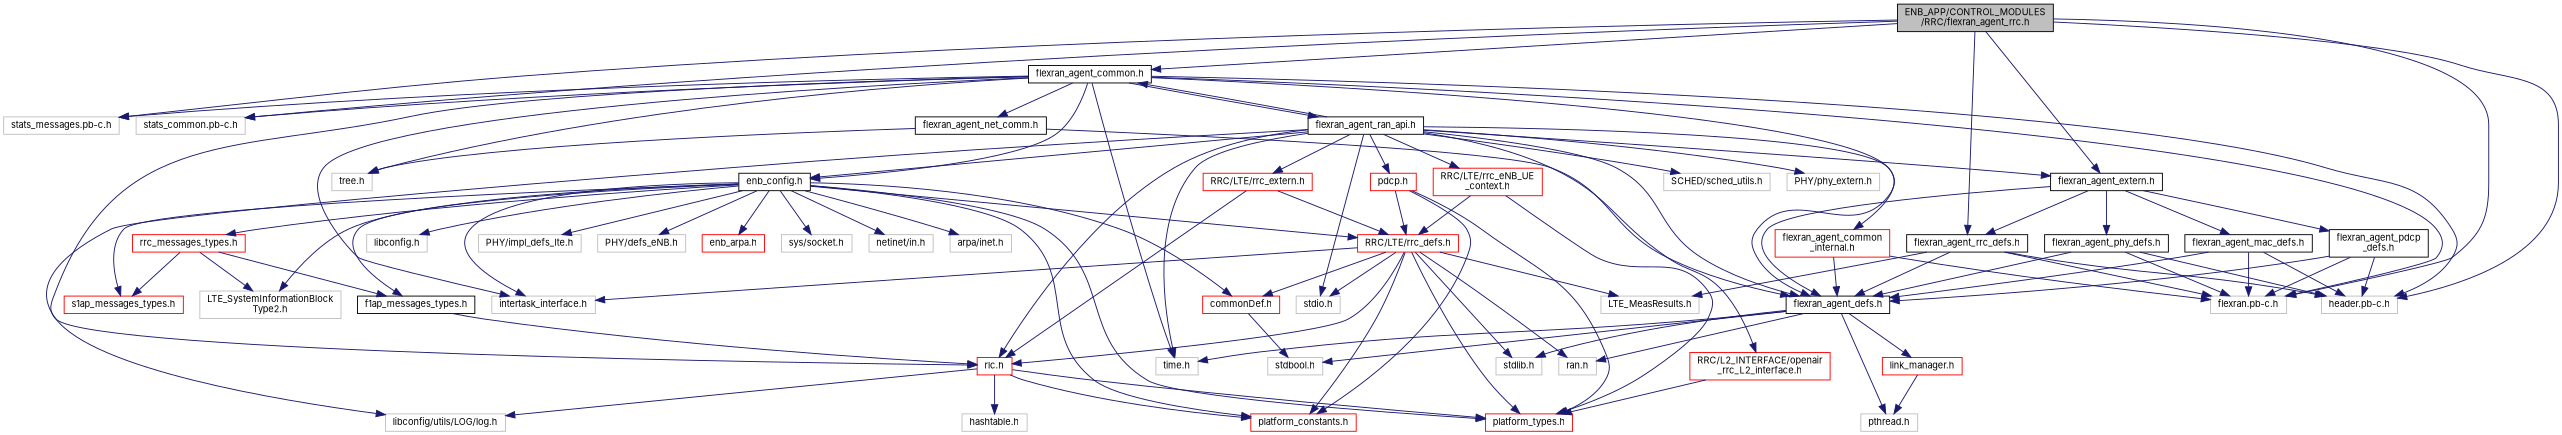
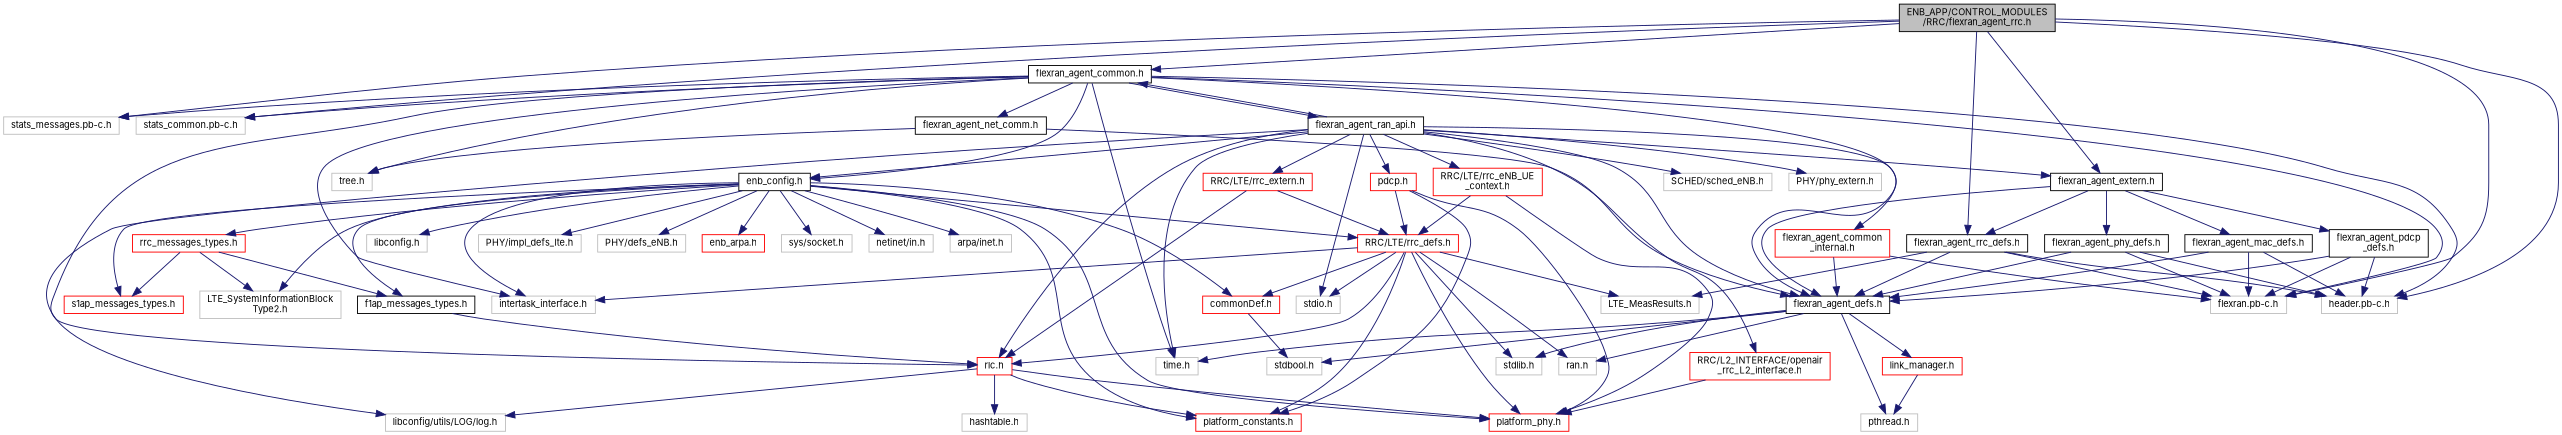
node "SCHED/sched_utils.h": label "SCHED/sched_utils.h" -> "SCHED/sched_eNB.h"
node "platform_types.h": label "platform_types.h" -> "platform_phy.h"
